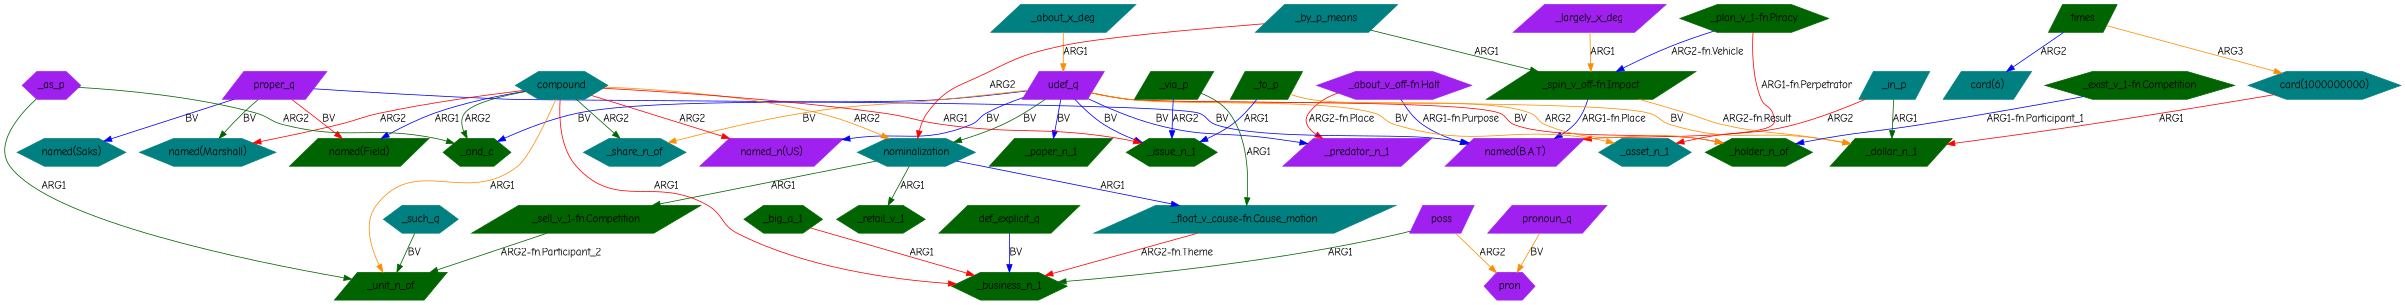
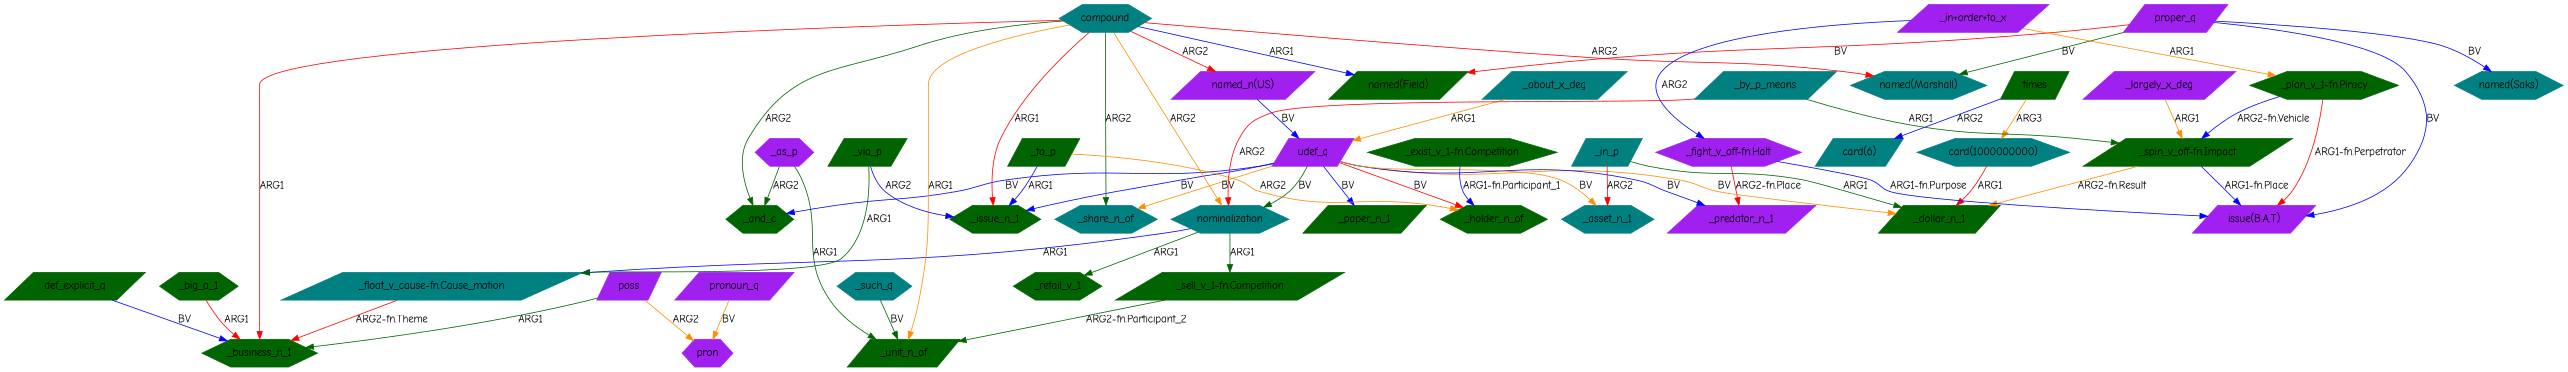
node "_in+order+to_x": added
node "_about_v_off-fn.Halt": label "_about_v_off-fn.Halt" -> "_fight_v_off-fn.Halt"
edge "udef_q" -> "named_n(US)": reversed
node "named(B.A.T)": label "named(B.A.T)" -> "issue(B.A.T)"
